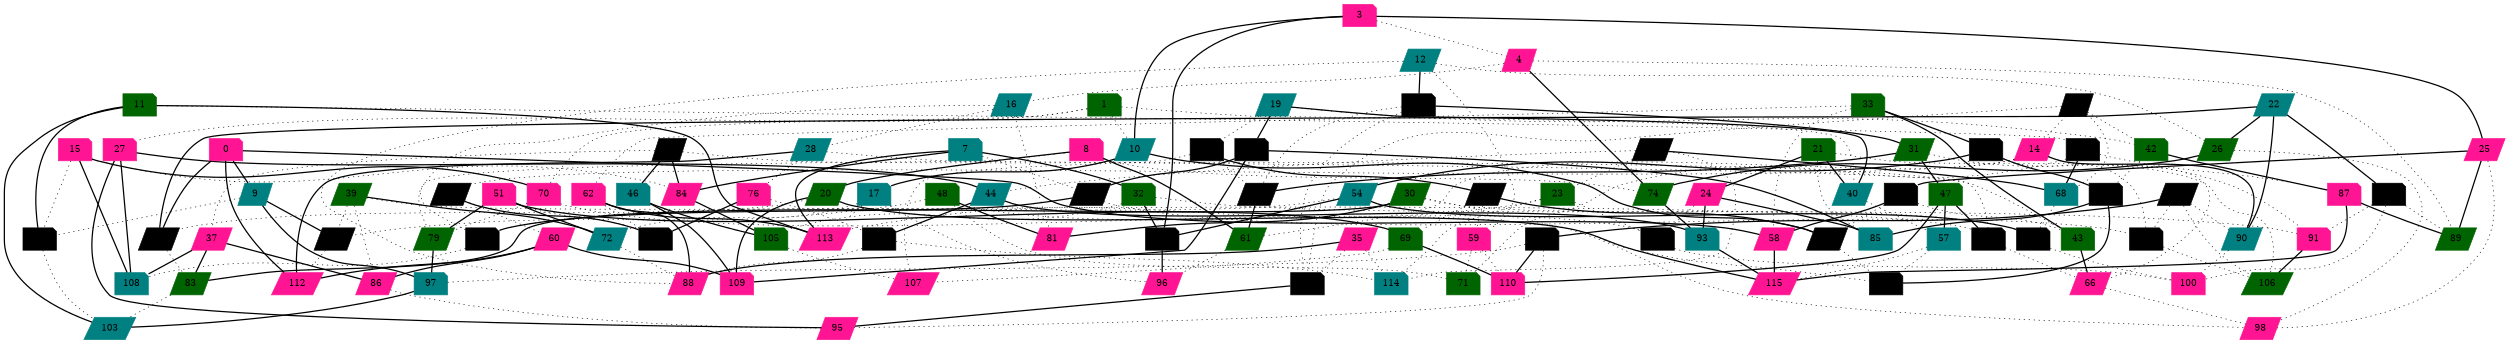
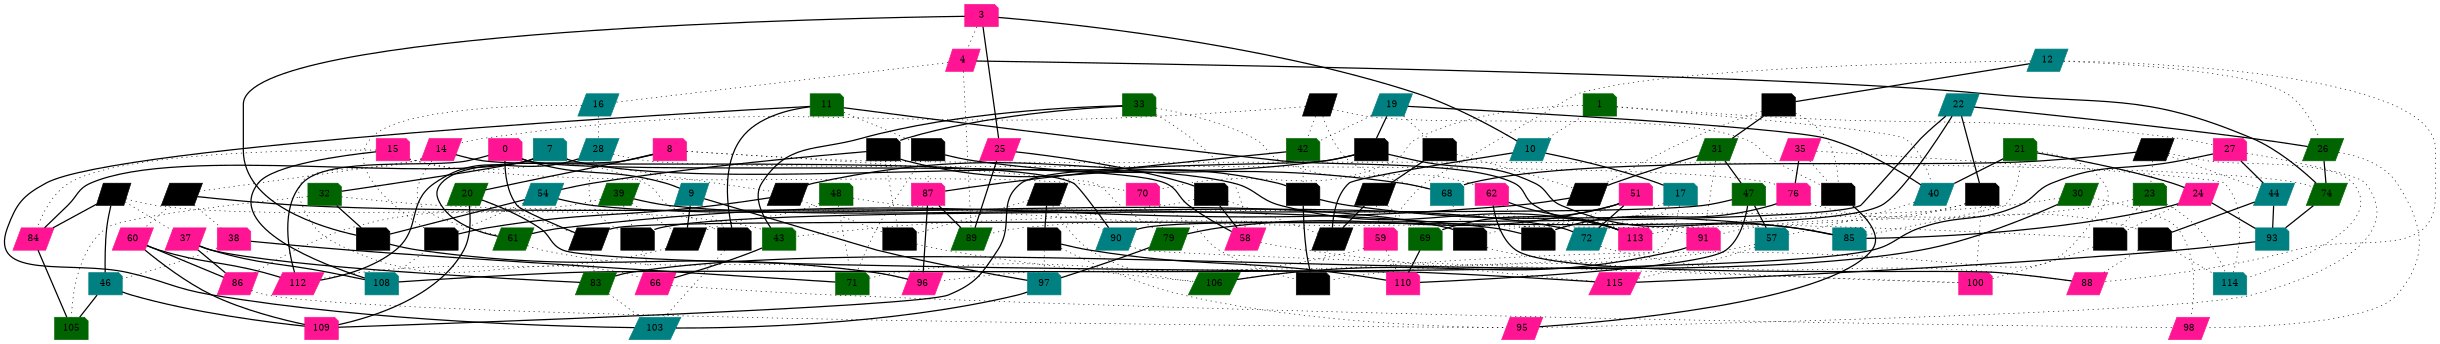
edge "15" -- "70": style bold -> dotted
node "38": added
node "113": shape parallelogram -> note
node "81": removed
edge "35" -- "88": now "35" -- "76"
edge "58" -- "115": style bold -> dotted
edge "87" -- "115": now "87" -- "96"
node "107": removed
edge "25" -- "98": removed
edge "27" -- "95": style bold -> dotted
